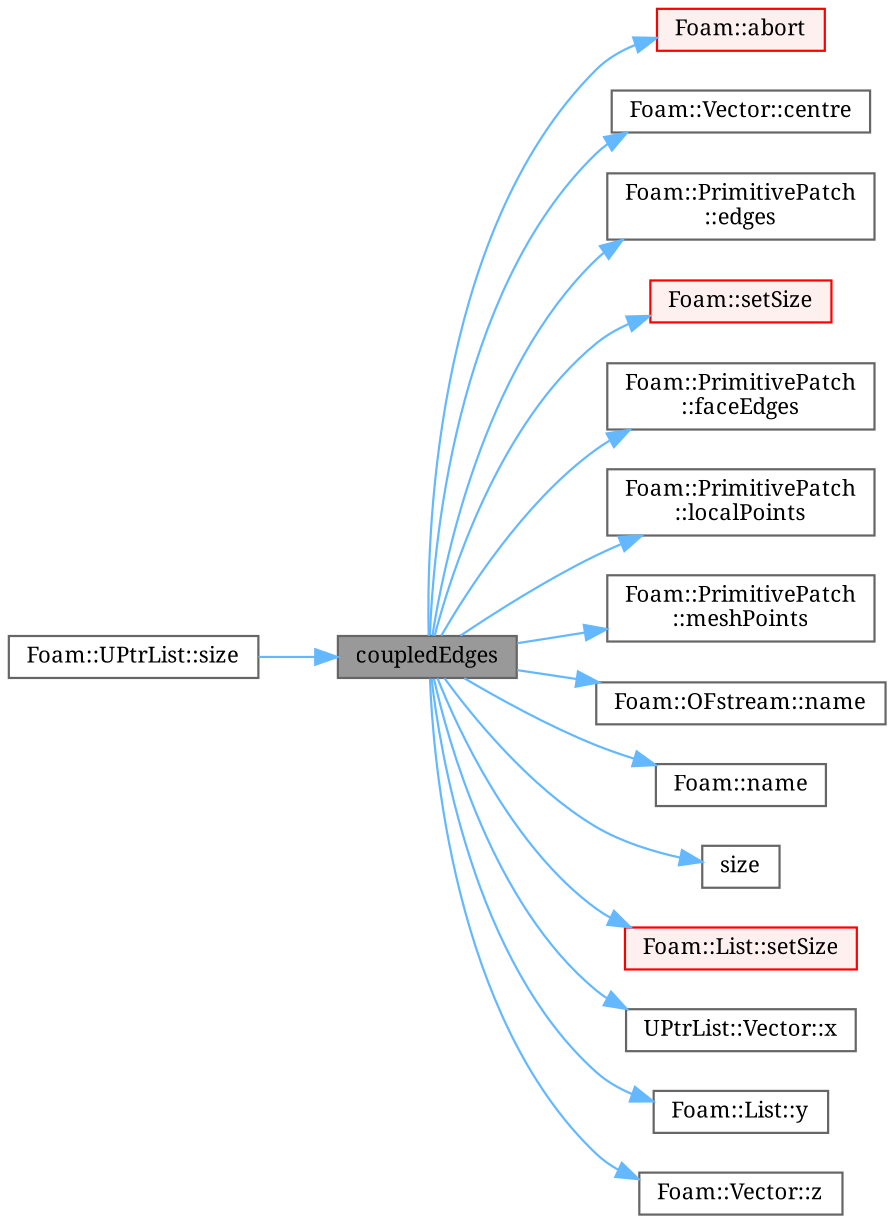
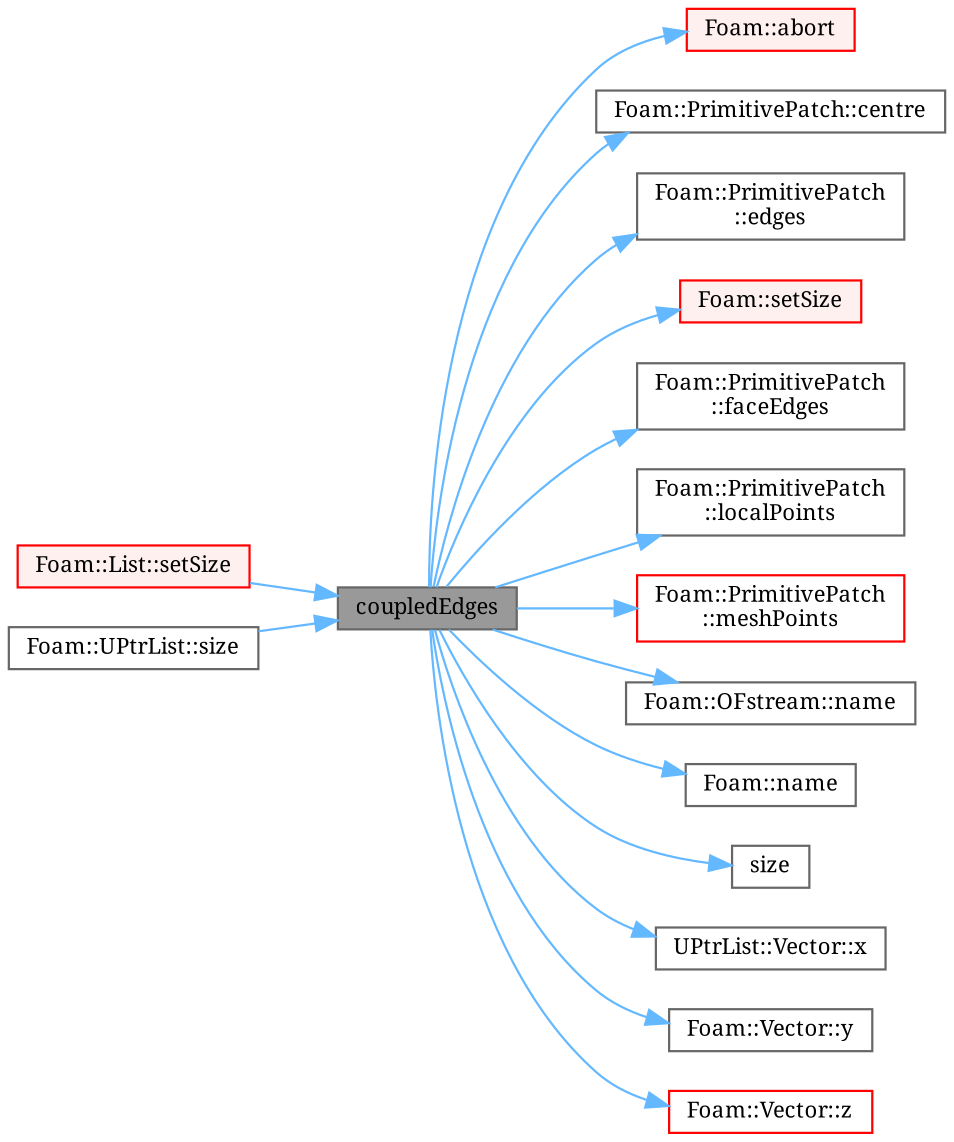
node "Foam::Vector::centre": label "Foam::Vector::centre" -> "Foam::PrimitivePatch::centre"
node "Foam::PrimitivePatch ::meshPoints": color grey40 -> red
edge "coupledEdges" -> "Foam::List::setSize": reversed
node "Foam::List::y": label "Foam::List::y" -> "Foam::Vector::y"
node "Foam::Vector::z": color grey40 -> red
